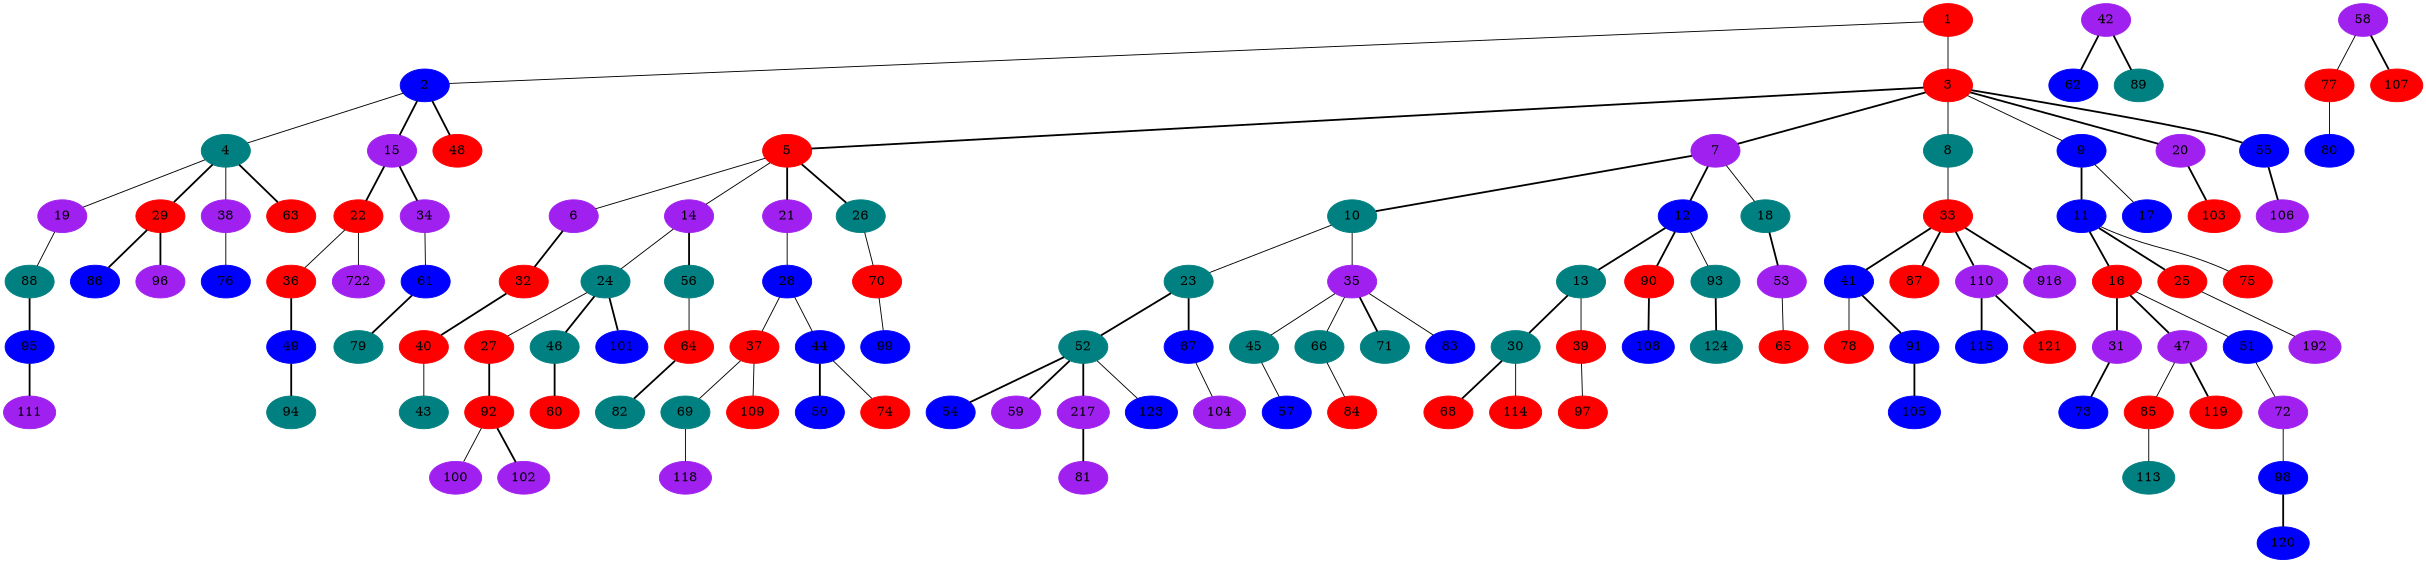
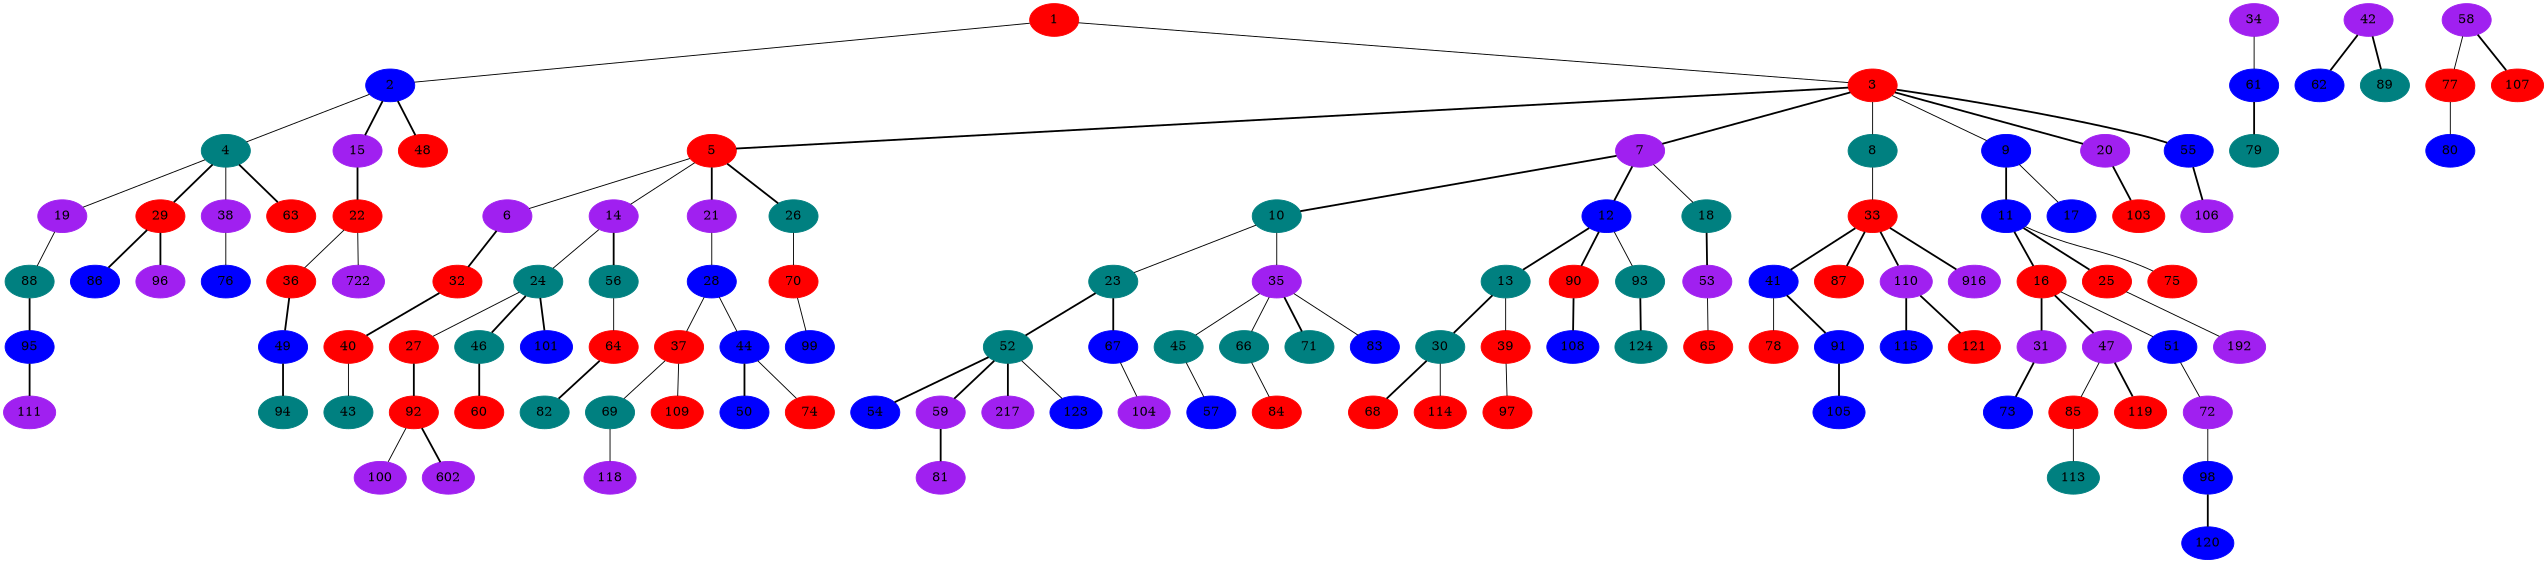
edge "15" -- "34": removed
edge "217" -- "81": now "59" -- "81"
node "102": label "102" -> "602"
